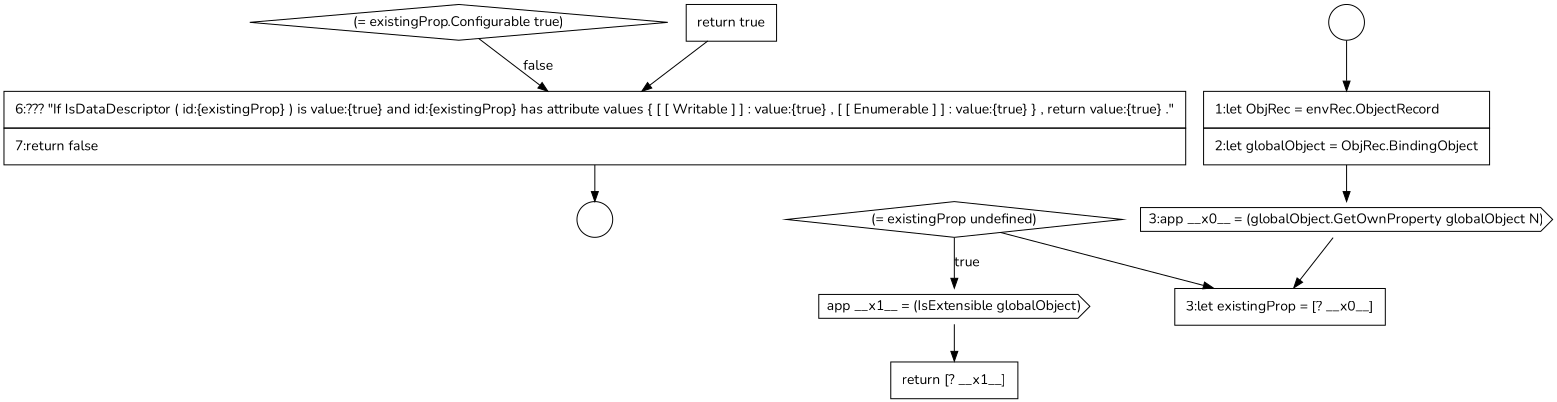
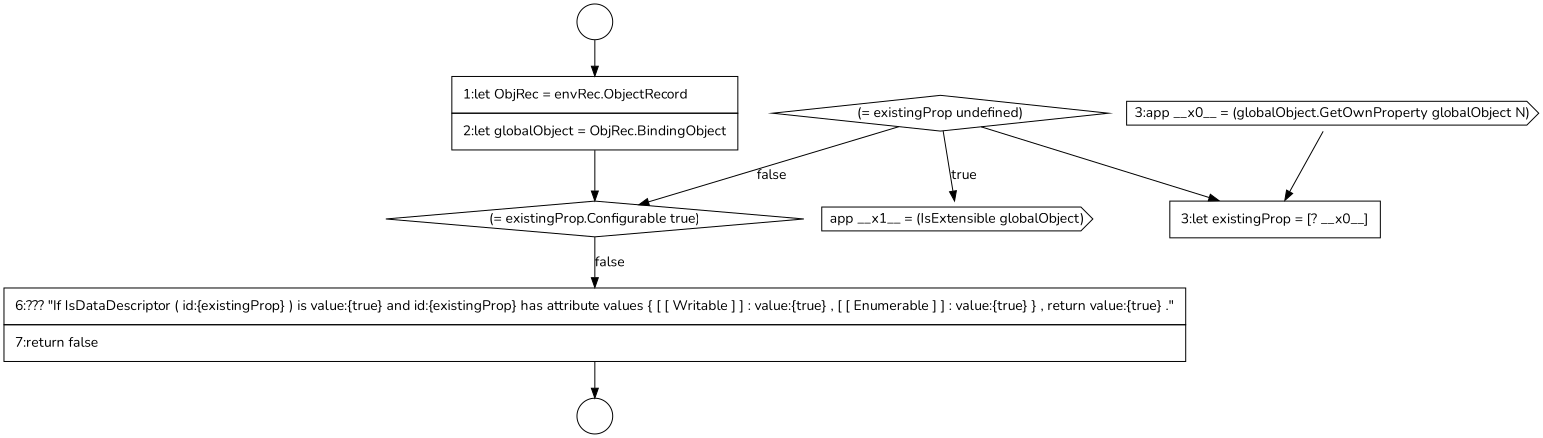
node "return true": removed
edge "(= existingProp undefined)" -> "(= existingProp.Configurable true)": added, label "false"
edge "1:let ObjRec = envRec.ObjectRecord" -> "3:app __x0__ = (globalObject.GetOwnProperty globalObject N)": now "1:let ObjRec = envRec.ObjectRecord" -> "(= existingProp.Configurable true)"
node "return [? __x1__]": removed
